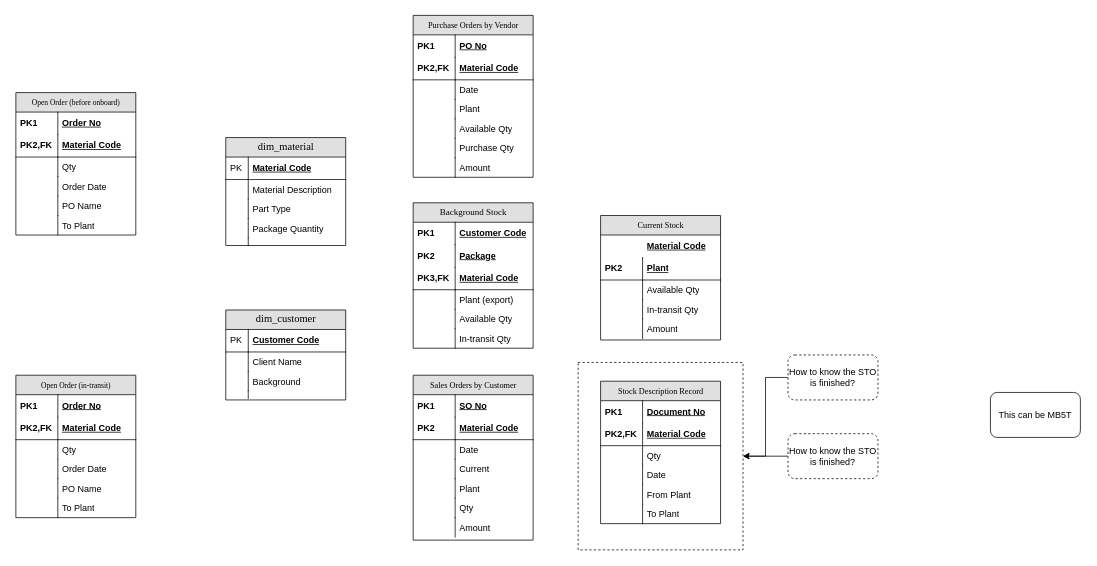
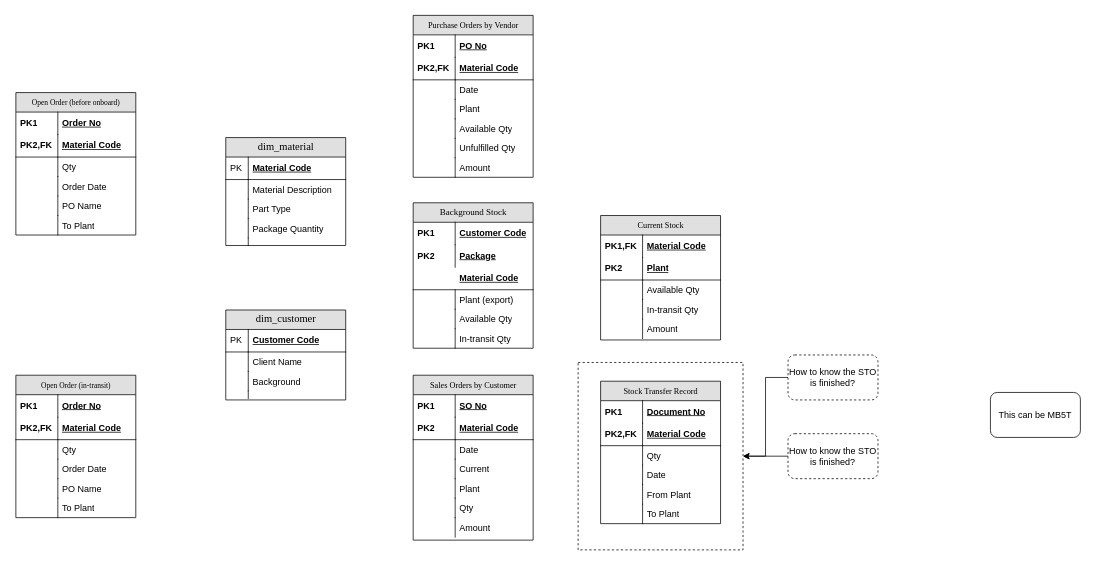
node "Purchase Qty": label "Purchase Qty" -> "Unfulfilled Qty"
node "PK1,FK": added
node "PK3,FK": removed
node "Stock Description Record": label "Stock Description Record" -> "Stock Transfer Record"
